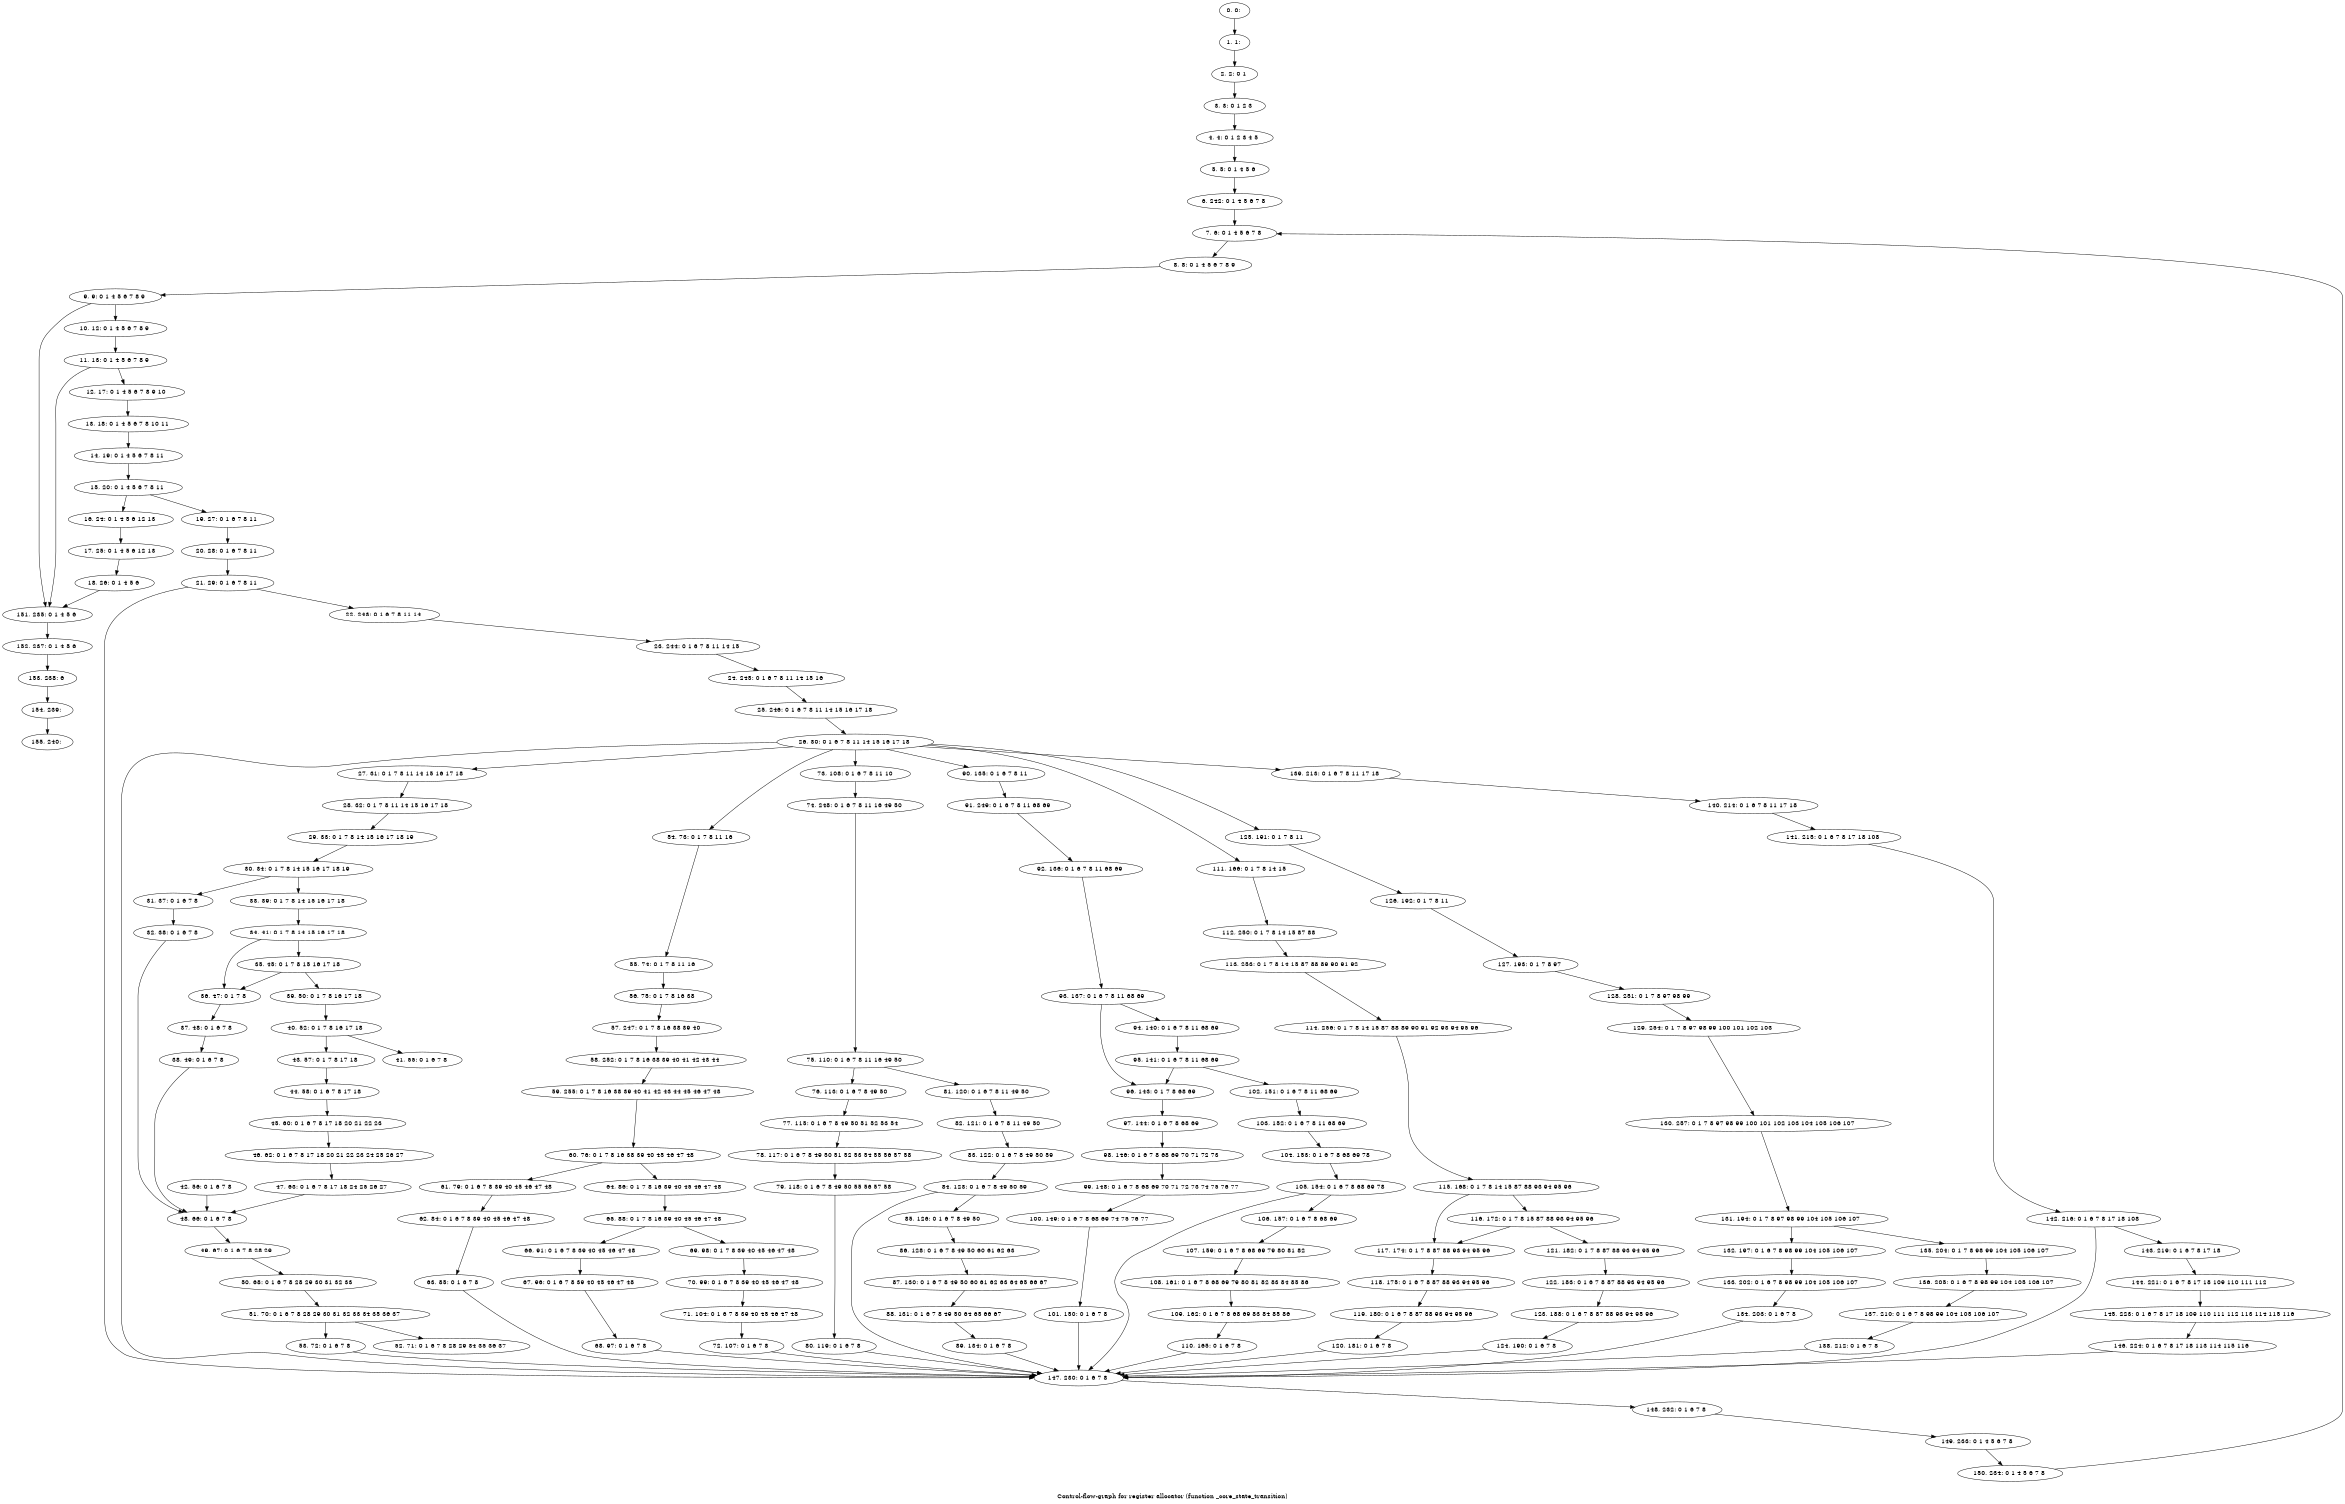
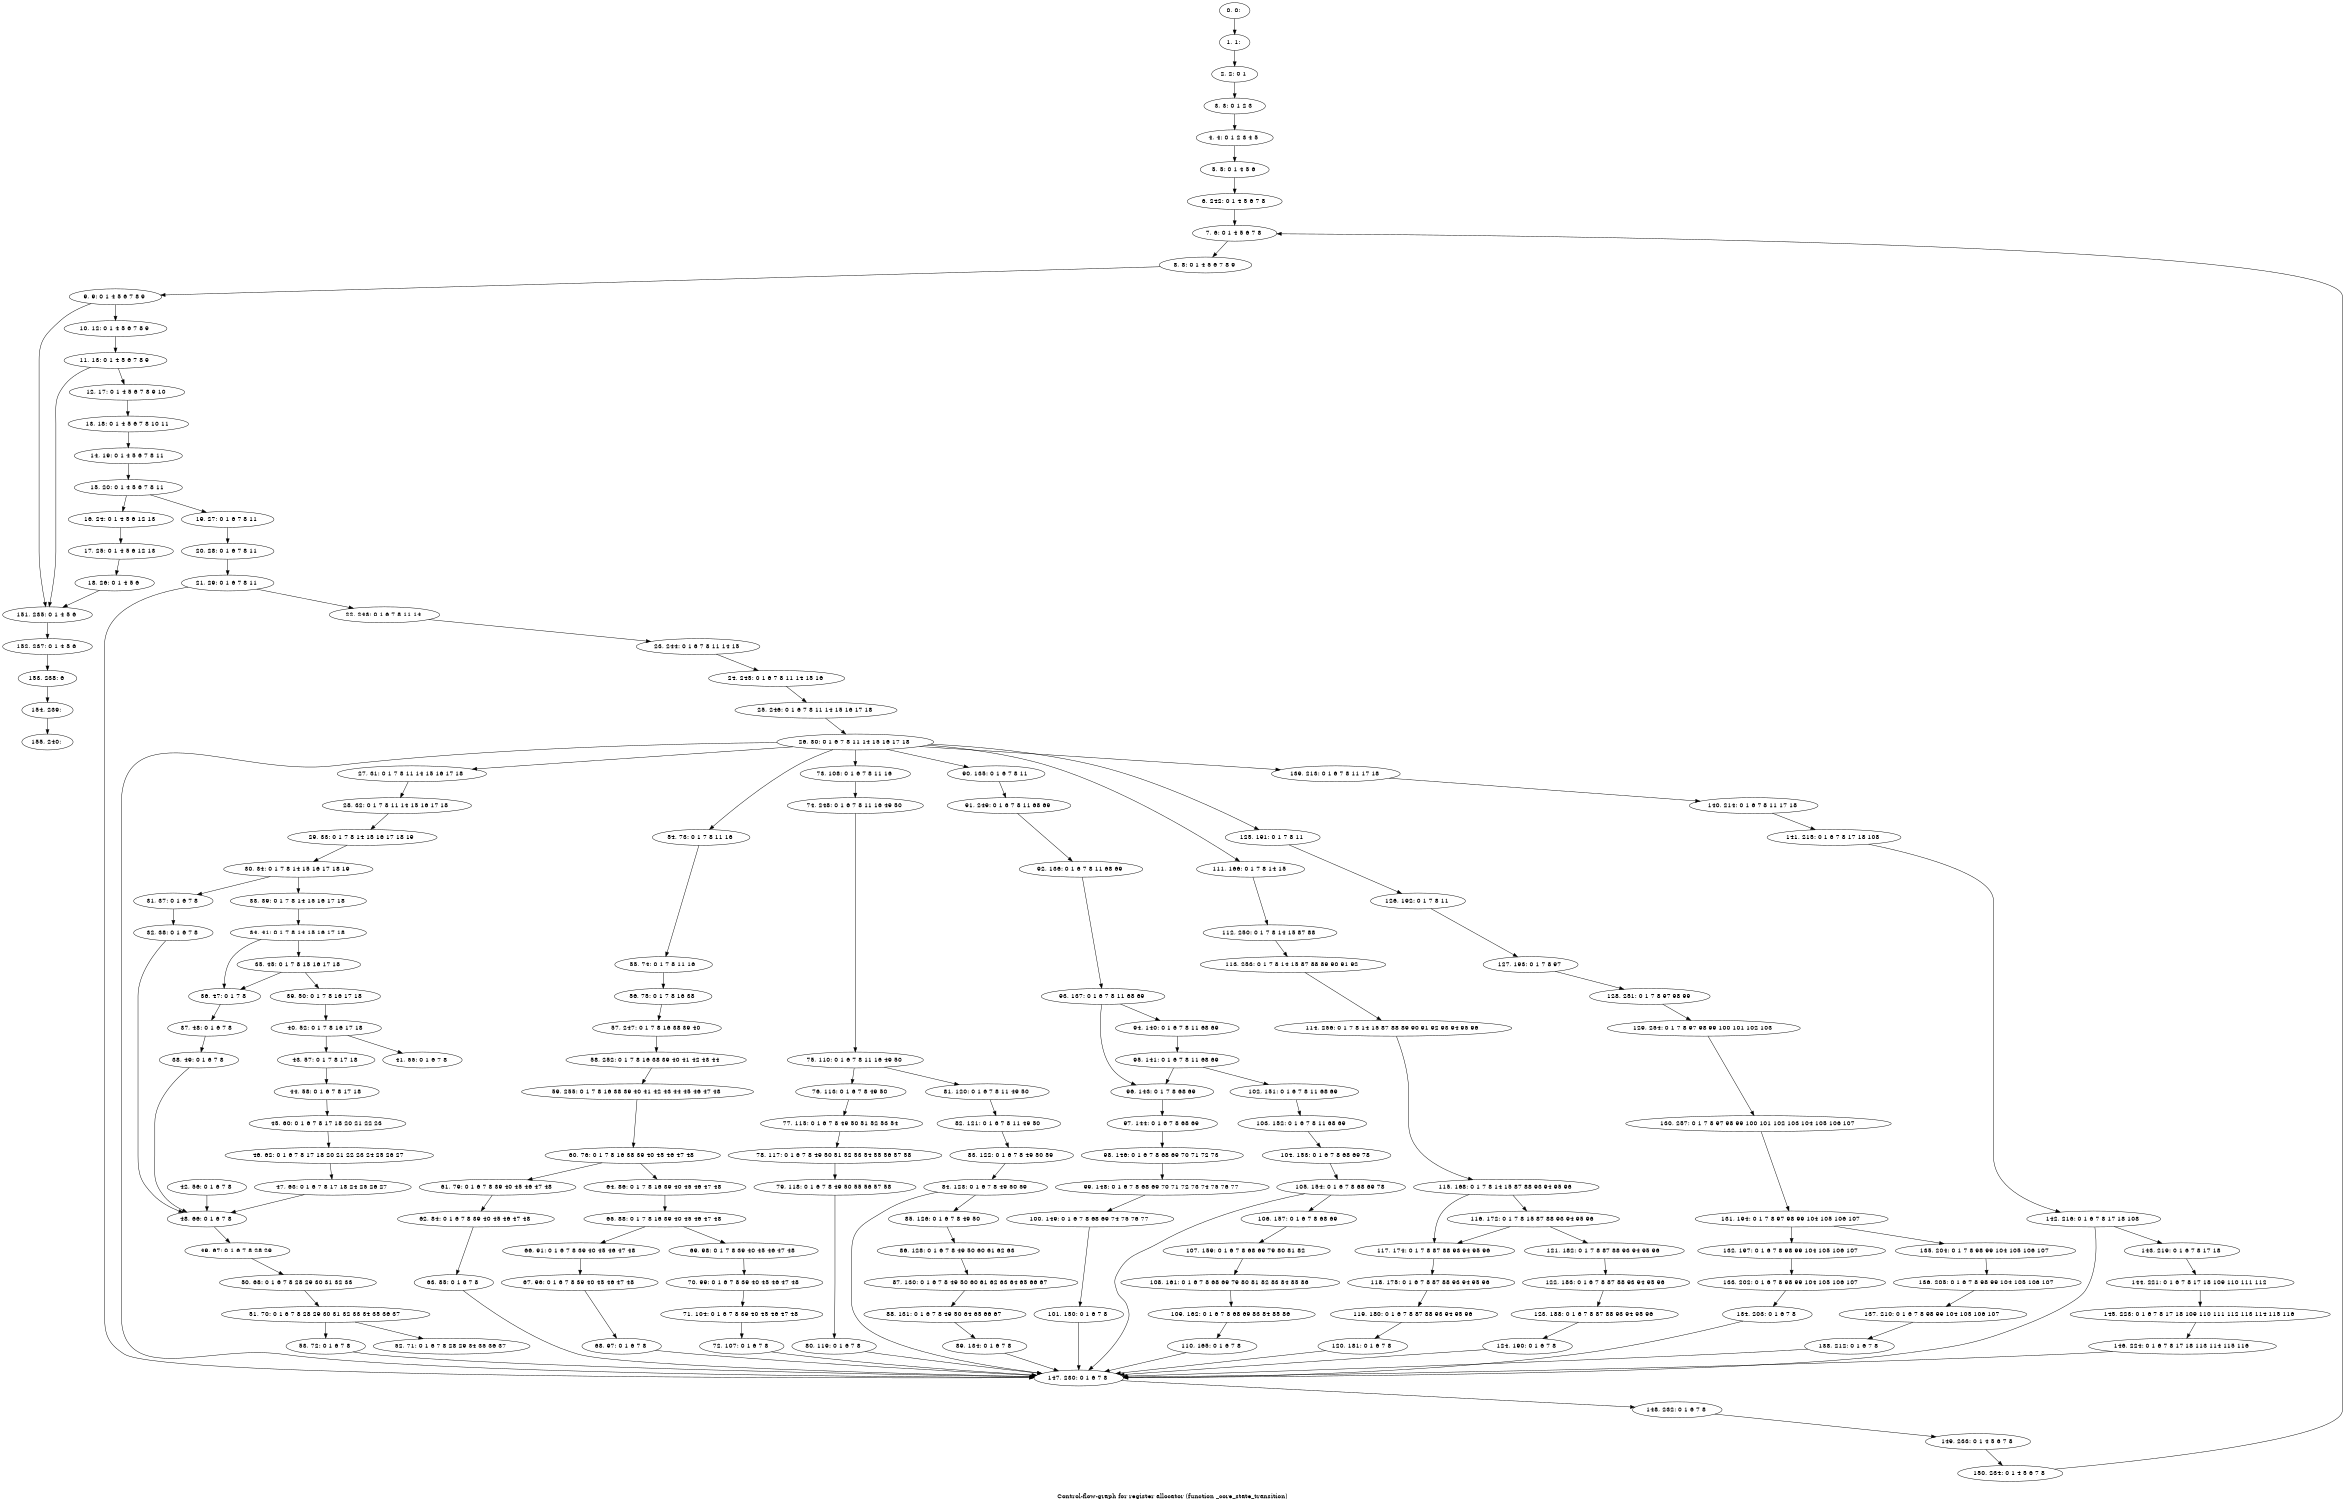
node "73, 108: 0 1 6 7 8 11 10": label "73, 108: 0 1 6 7 8 11 10" -> "73, 108: 0 1 6 7 8 11 16"
